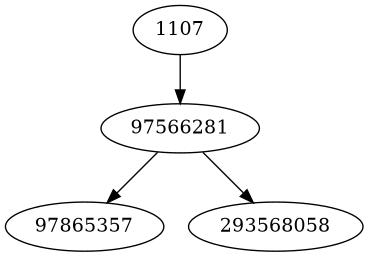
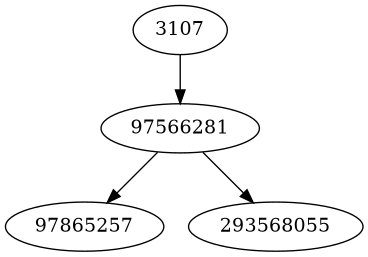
node "1107": label "1107" -> "3107"
node "97865357": label "97865357" -> "97865257"
node "293568058": label "293568058" -> "293568055"
